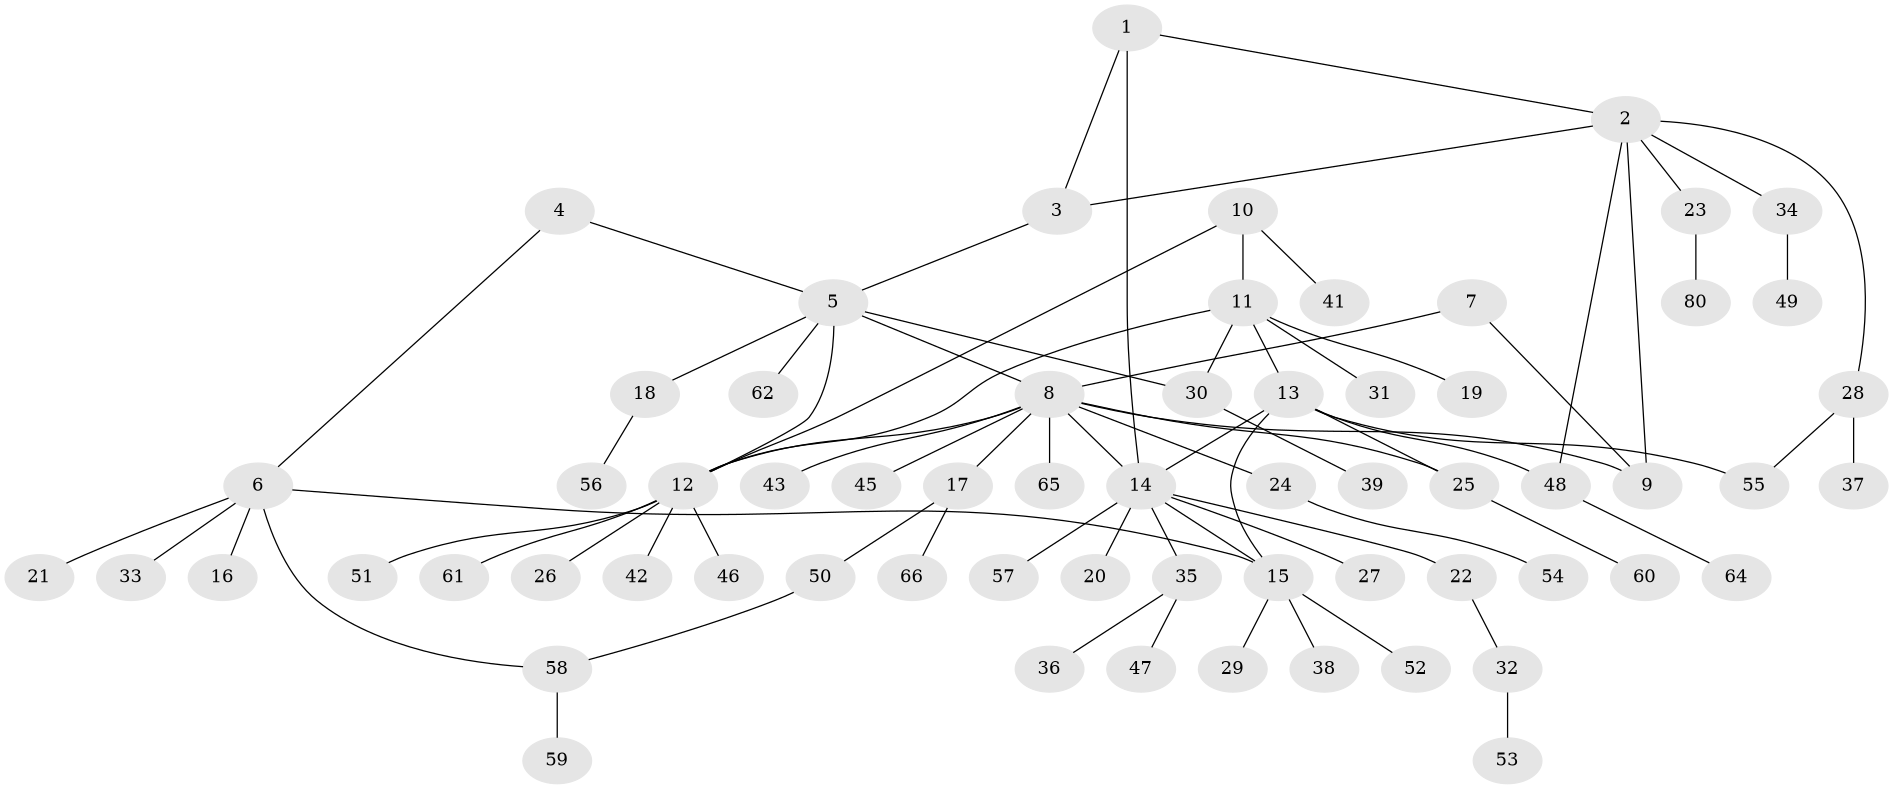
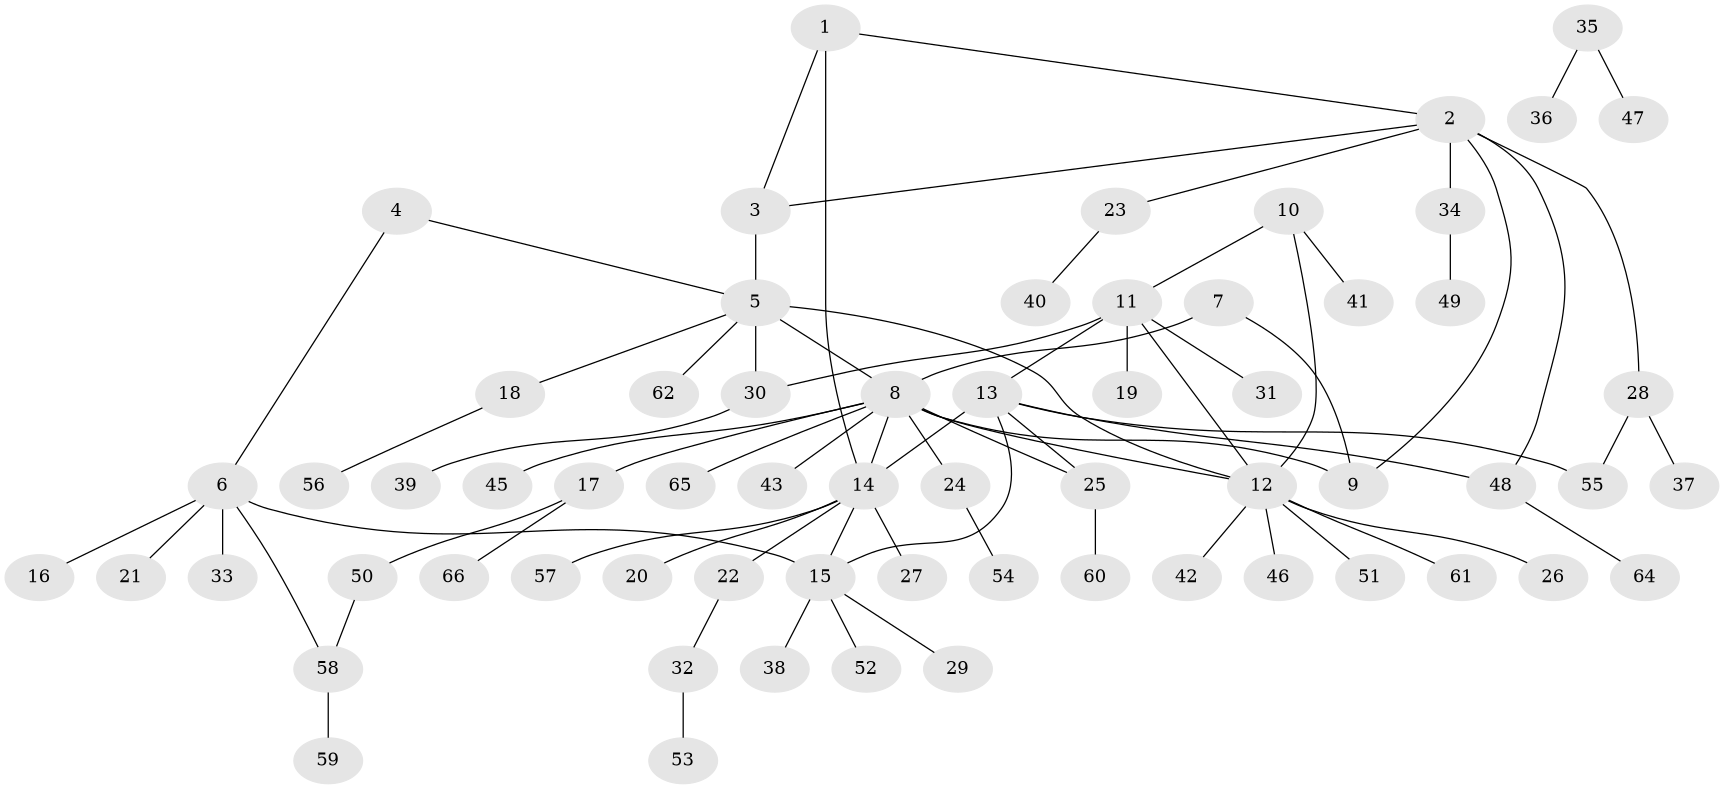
node "80": label "80" -> "40"
edge "14" -- "35": removed
